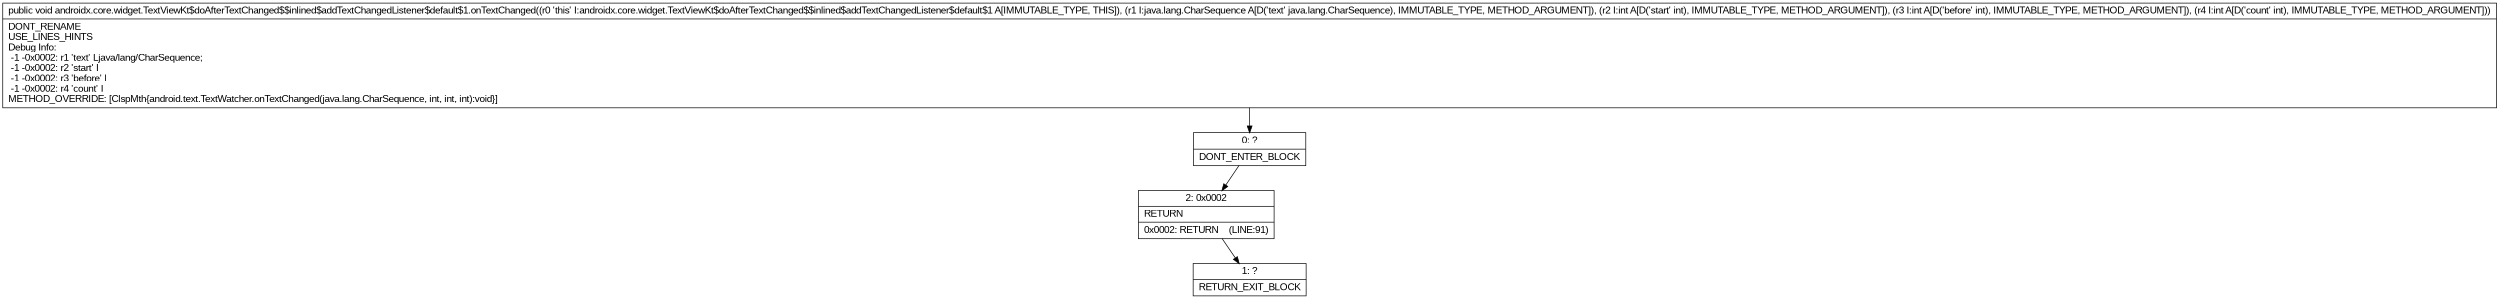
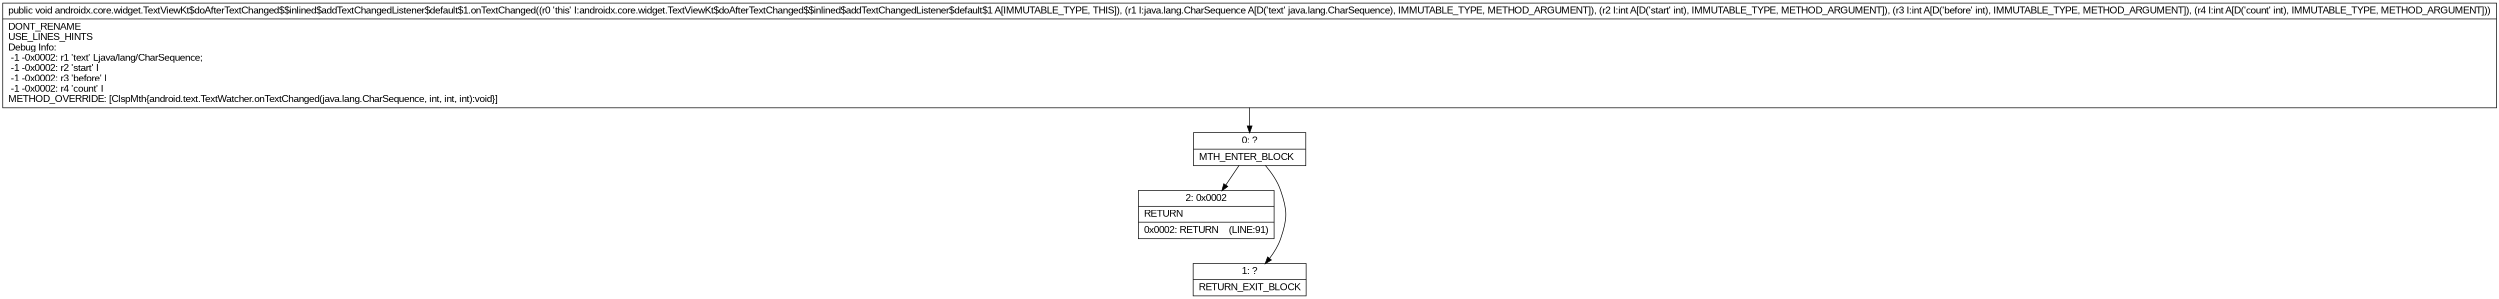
node "0: ?": text "DONT_ENTER_BLOCK" -> "MTH_ENTER_BLOCK"
edge "2: 0x0002" -> "1: ?": now "0: ?" -> "1: ?"
